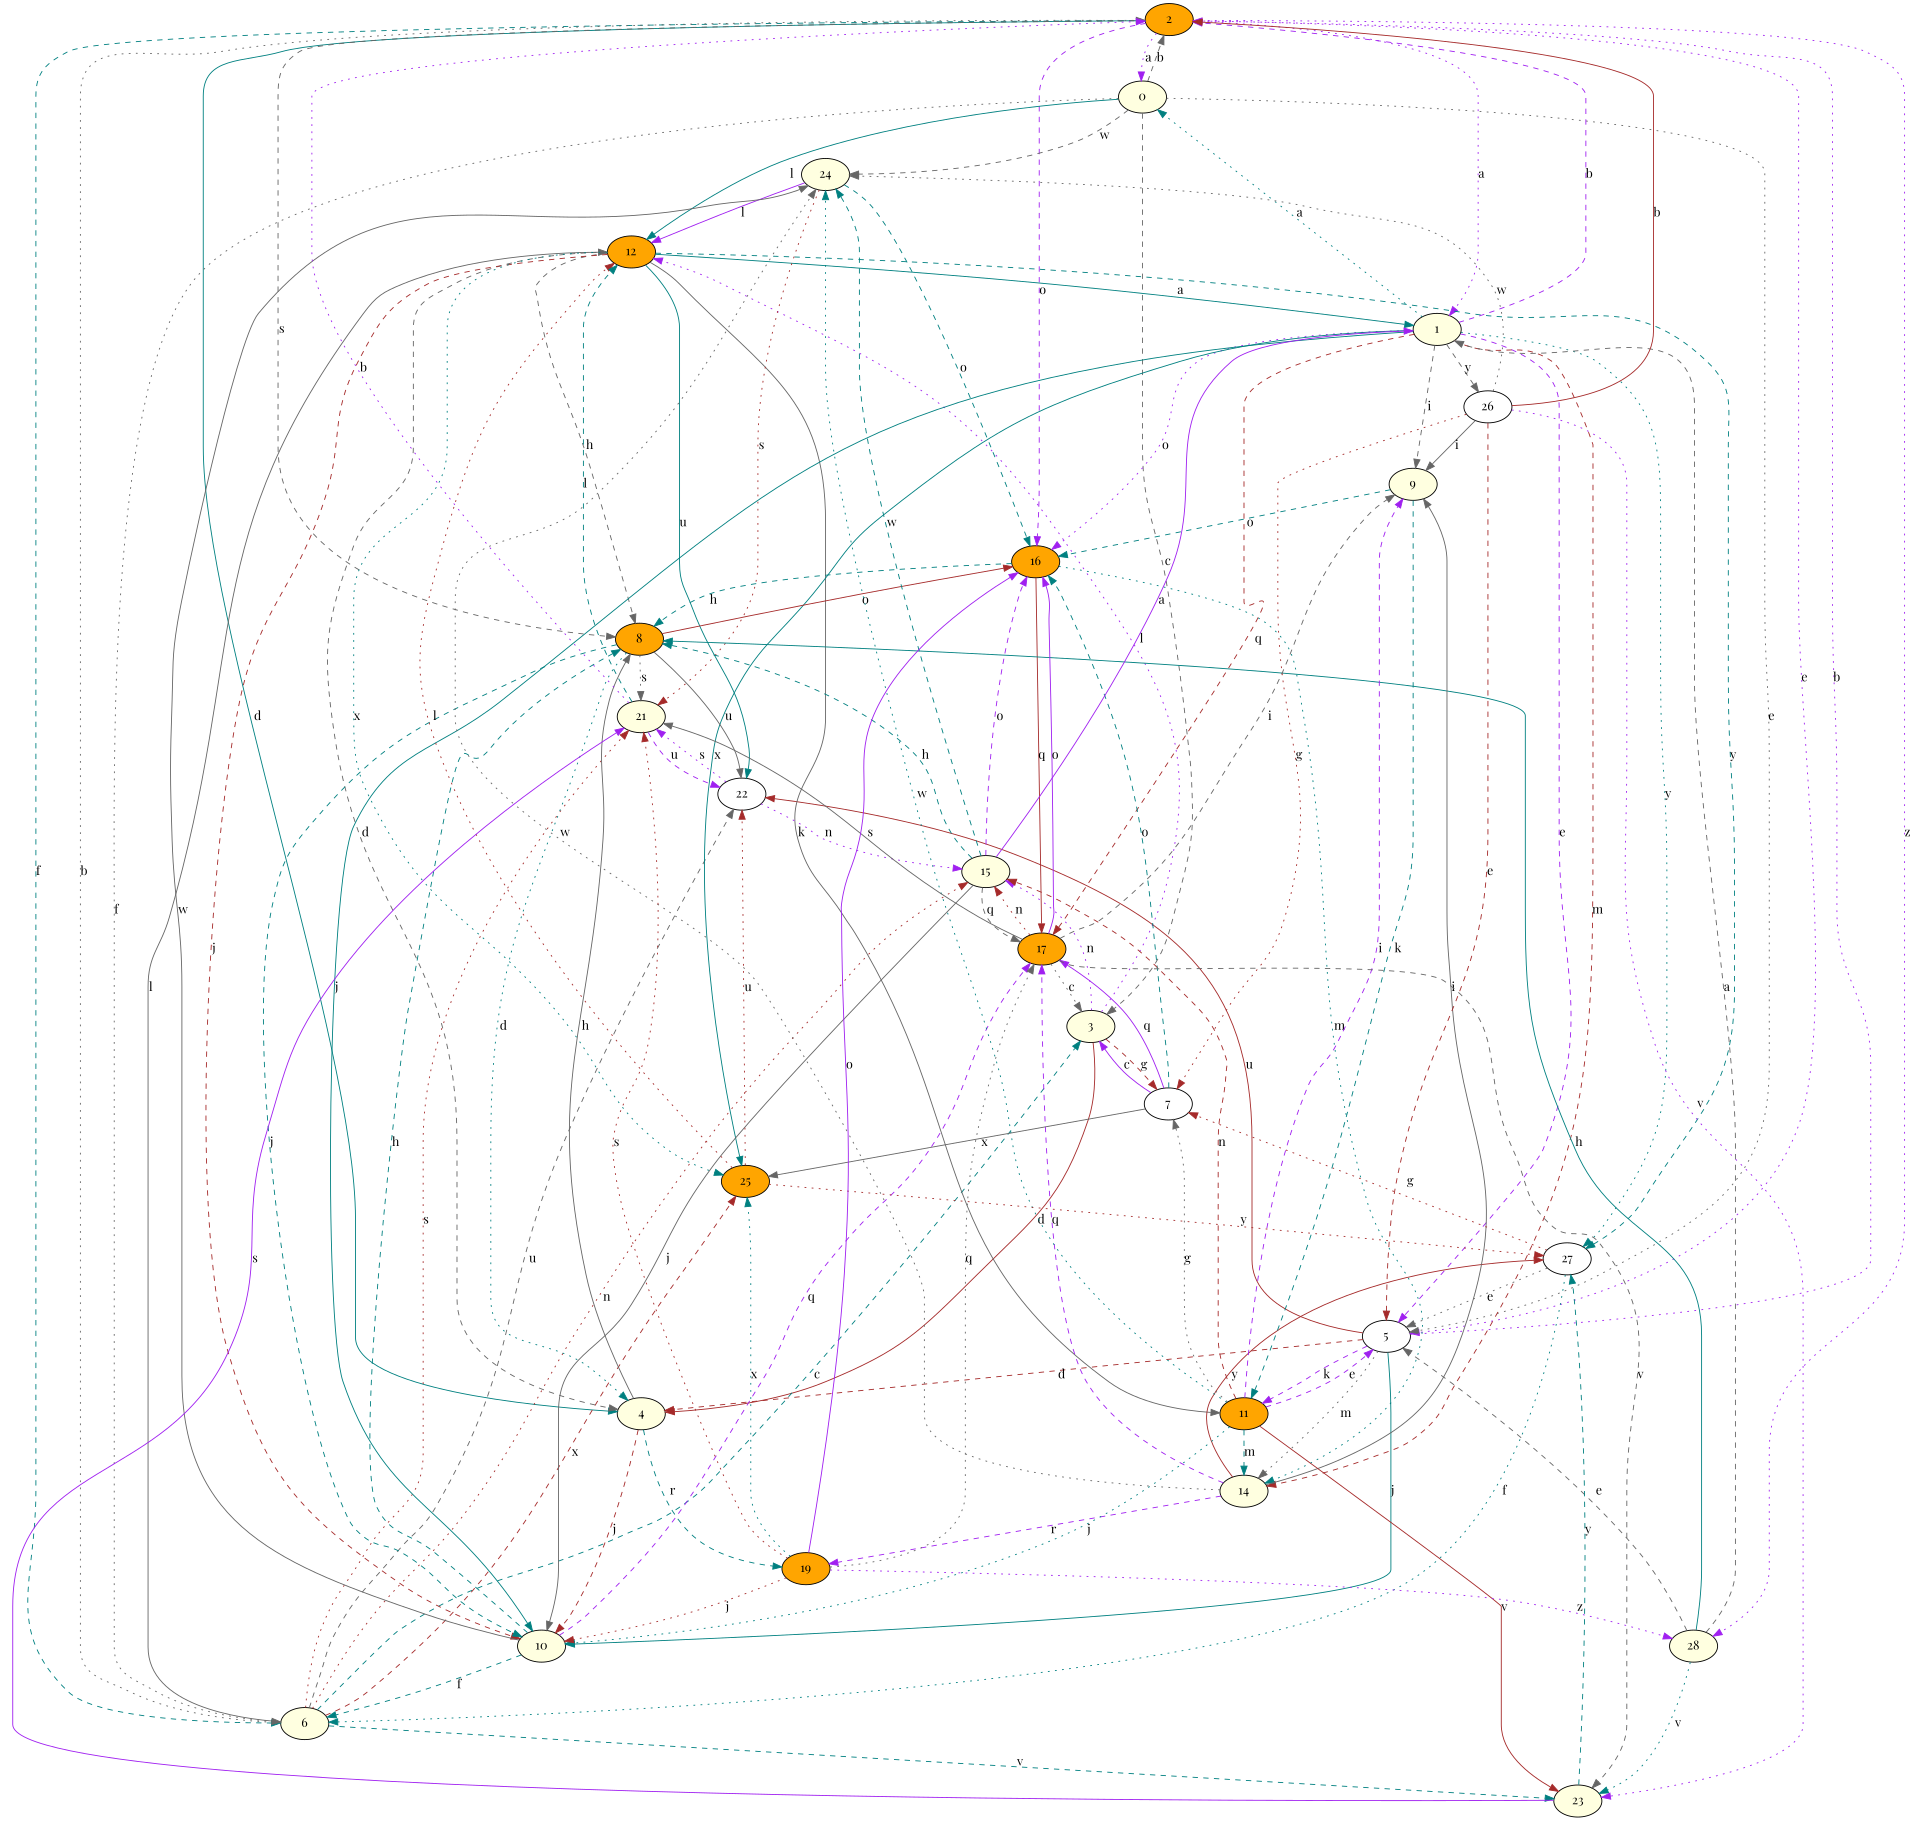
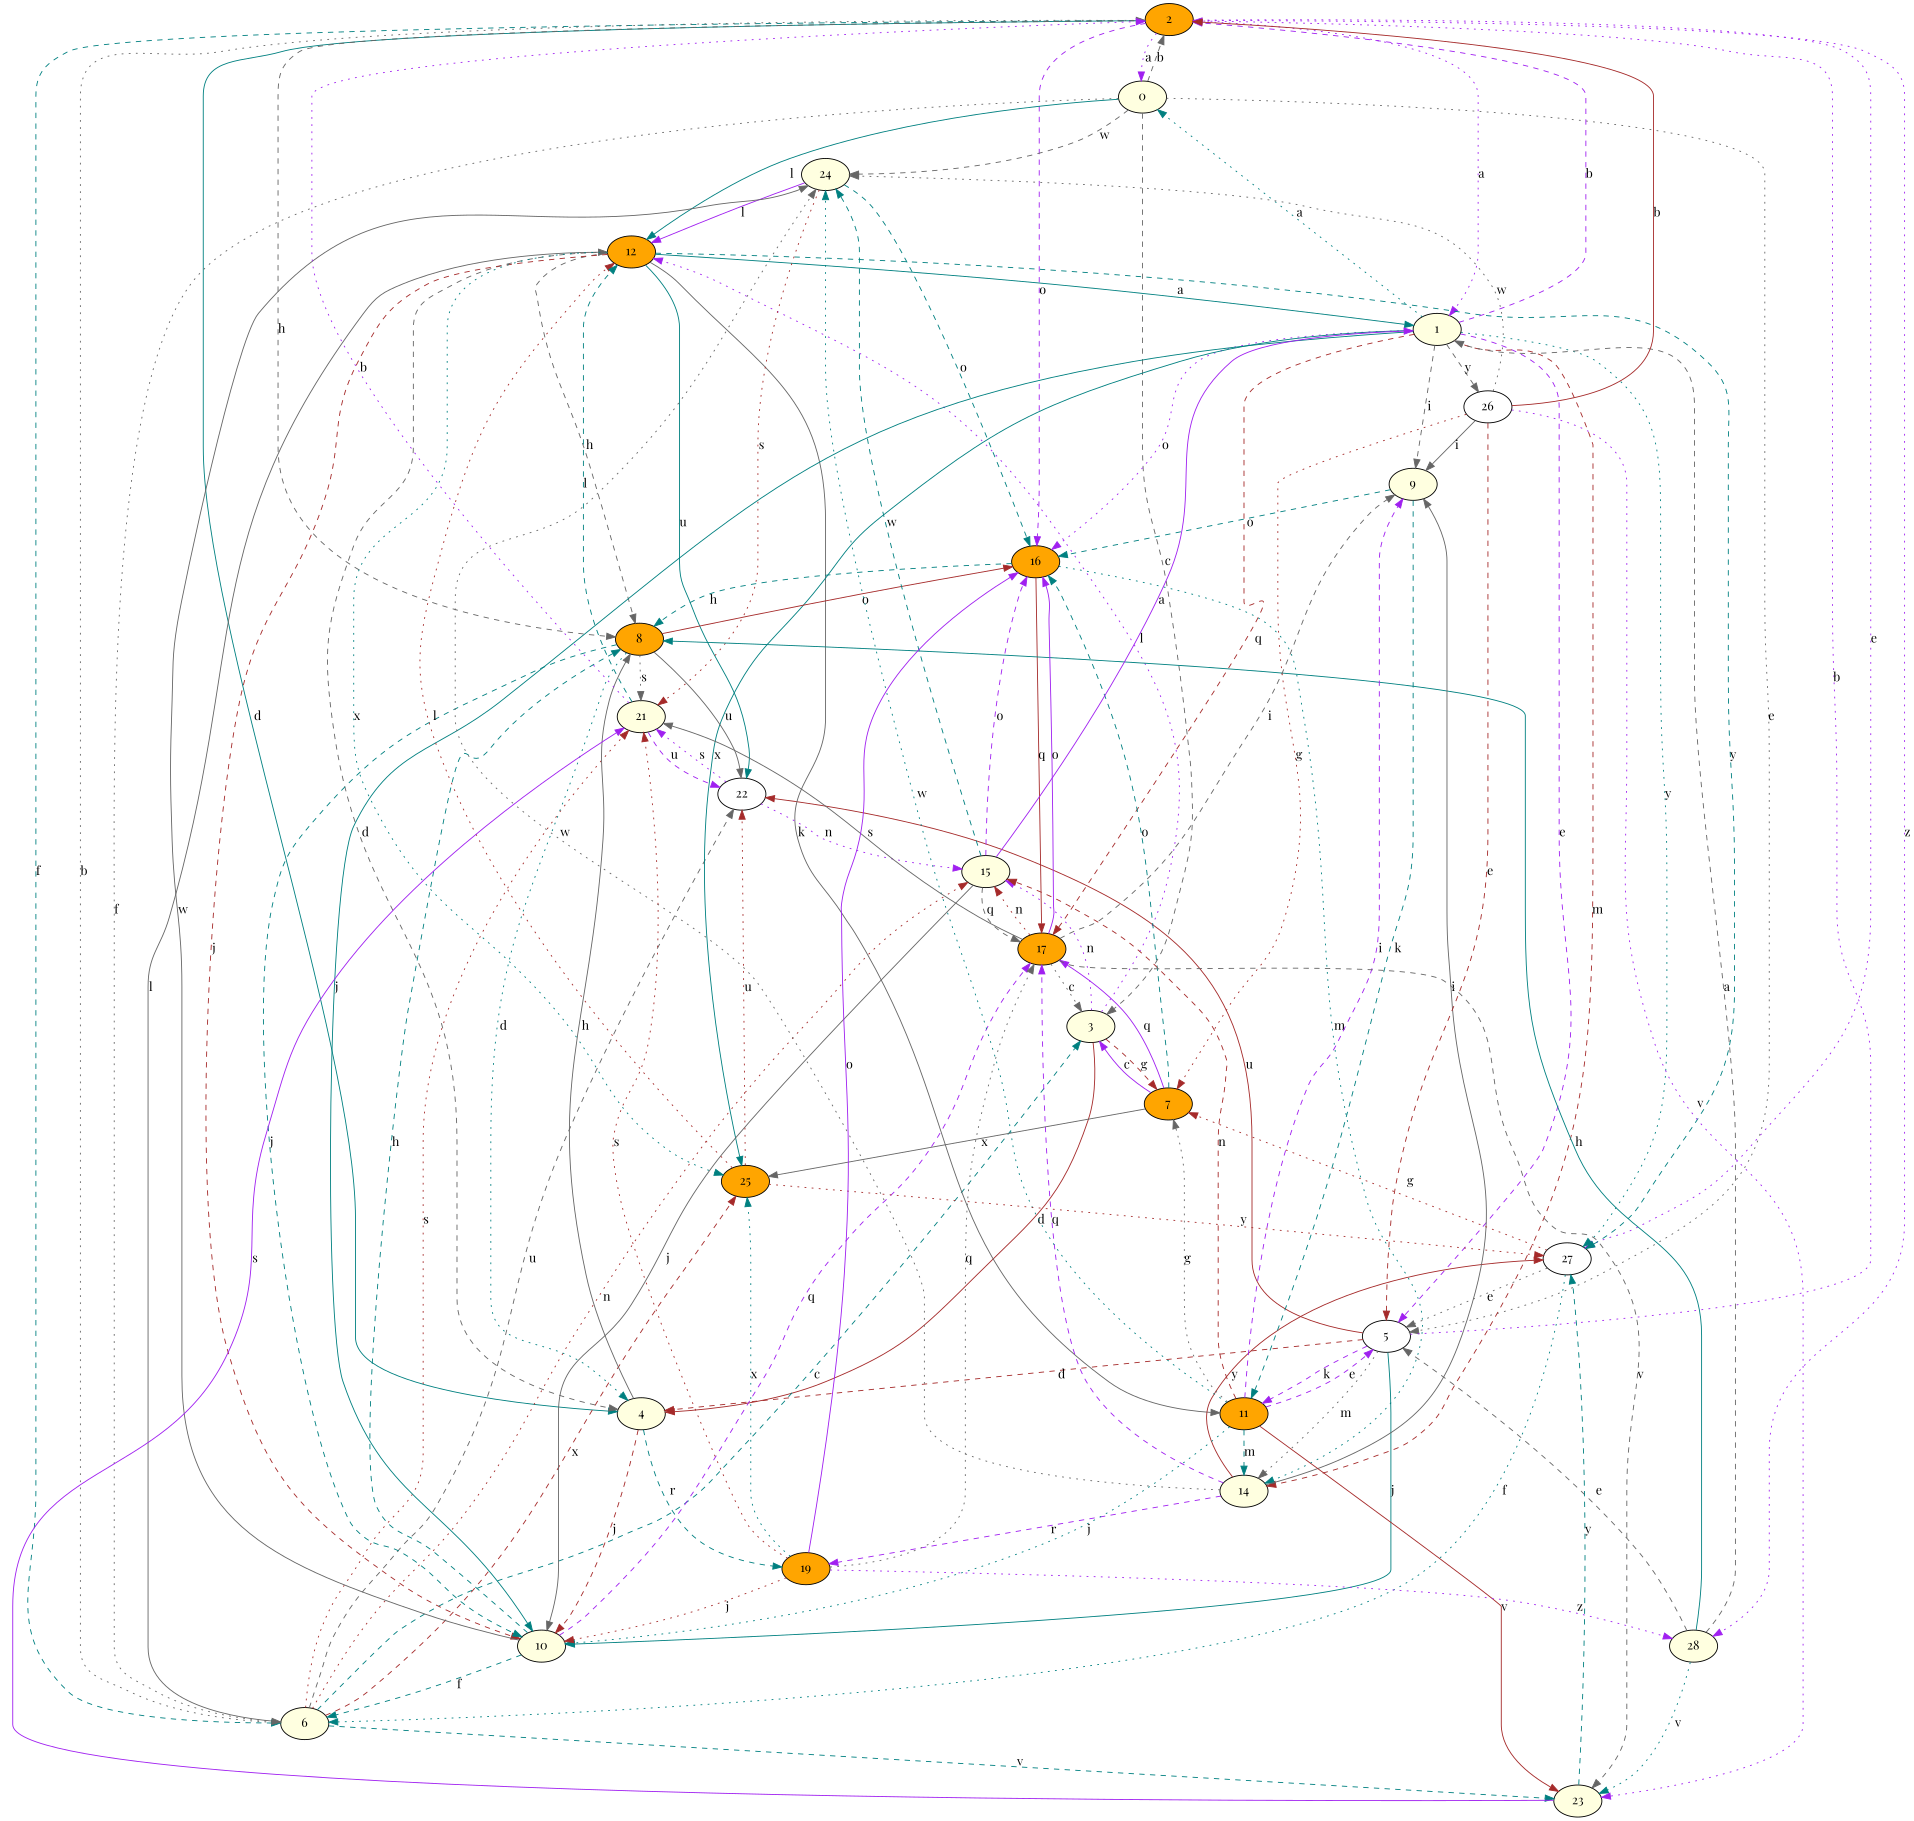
edge "2" -> "8": label "s" -> "h"
edge "2" -> "5": now "2" -> "27"
edge "15" -> "8": removed, label "h"
node "7": fillcolor white -> orange
